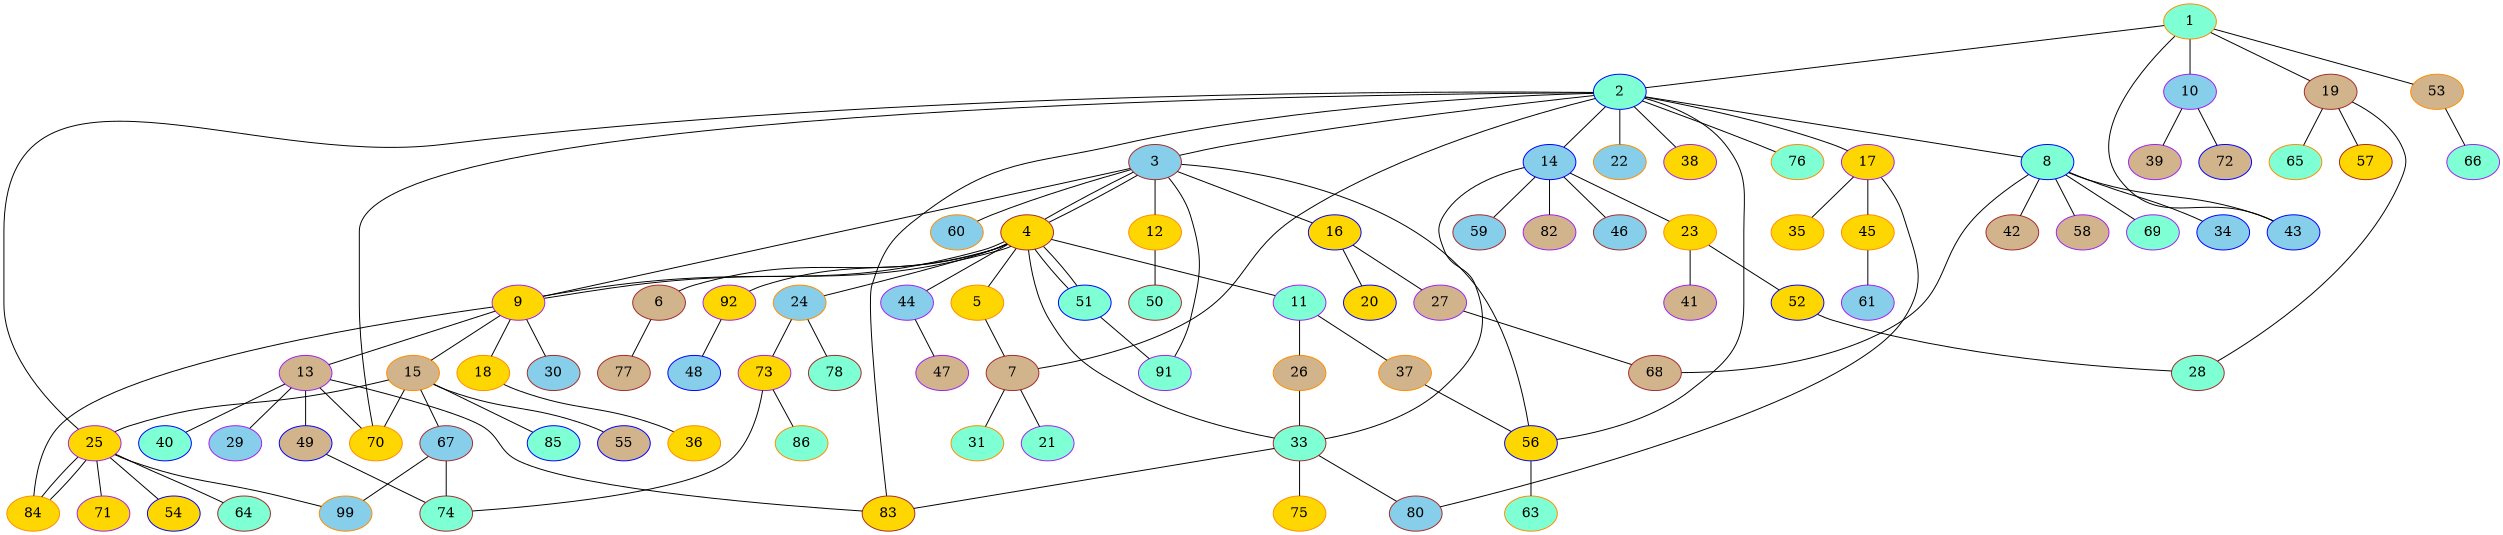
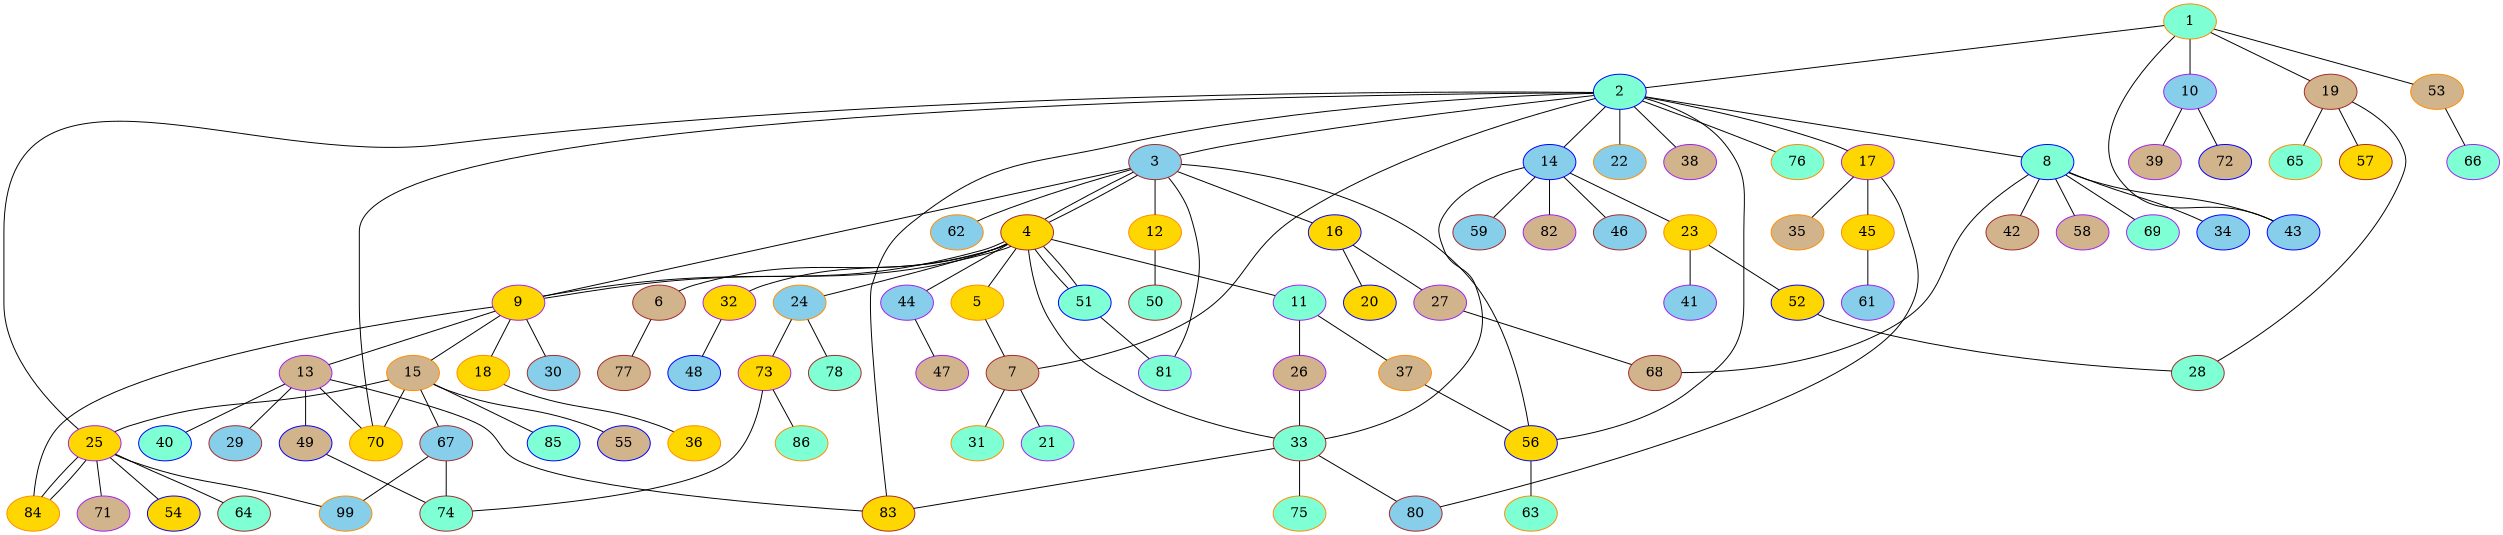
node "38": fillcolor gold -> tan
node "60": label "60" -> "62"
node "35": fillcolor gold -> tan
node "92": label "92" -> "32"
node "41": fillcolor tan -> skyblue
node "91": label "91" -> "81"
node "26": color darkorange -> purple
node "29": color purple -> brown
node "71": fillcolor gold -> tan
node "75": fillcolor gold -> aquamarine
